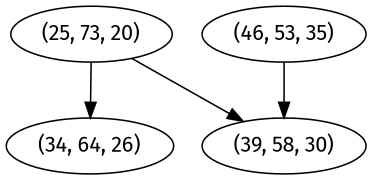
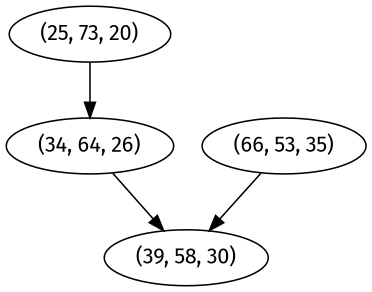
node "(46, 53, 35)": label "(46, 53, 35)" -> "(66, 53, 35)"
edge "(25, 73, 20)" -> "(39, 58, 30)": now "(34, 64, 26)" -> "(39, 58, 30)"
